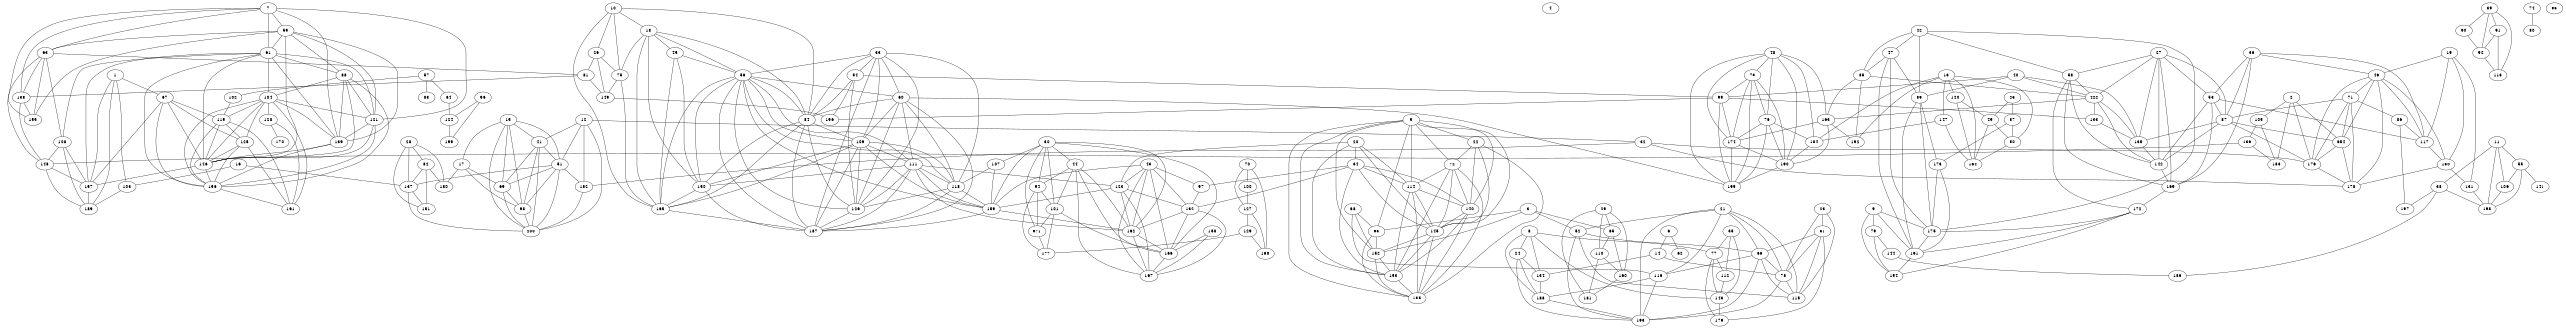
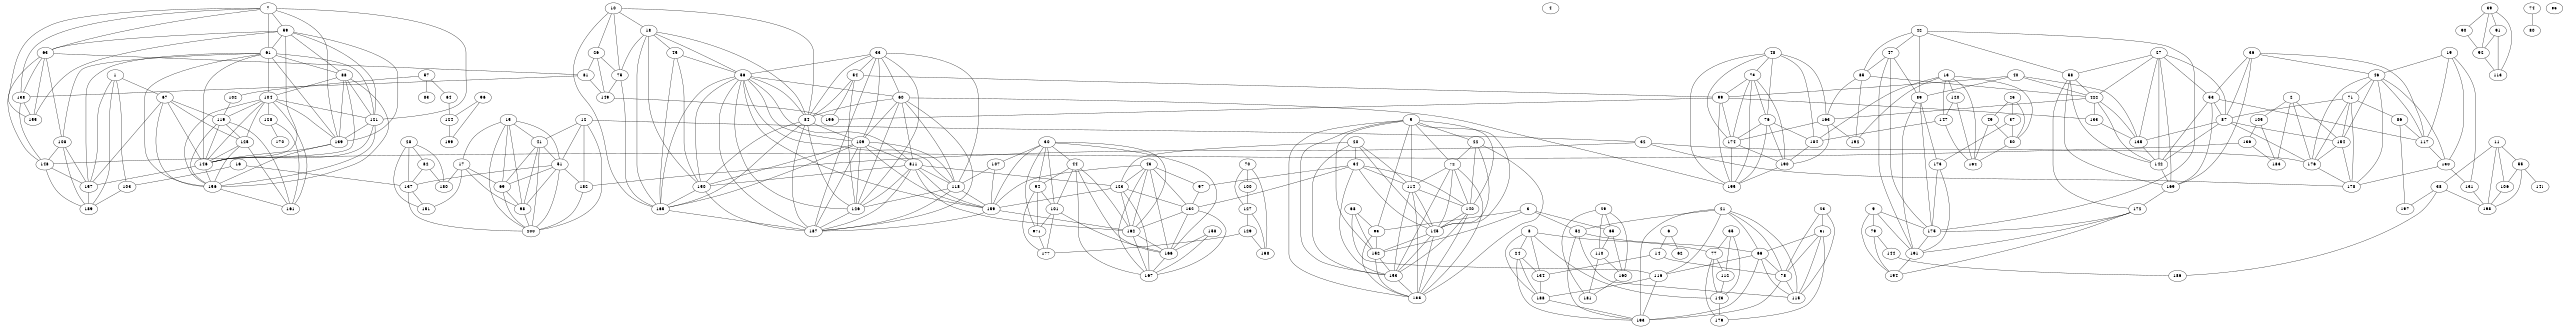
edge "48" -- "190": removed
edge "120" -- "49": now "120" -- "147"
edge "25" -- "50": added
node "654": label "654" -> "154"
node "111": label "111" -> "811"
edge "82" -- "151": now "17" -- "151"
